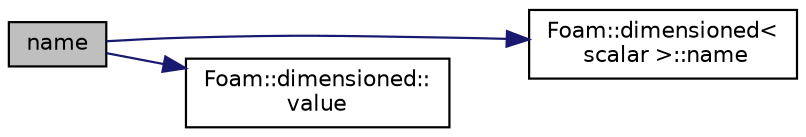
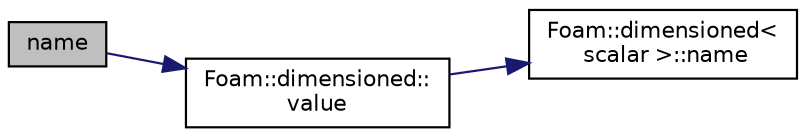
edge "name" -> "Foam::dimensioned< scalar >::name": now "Foam::dimensioned:: value" -> "Foam::dimensioned< scalar >::name"
